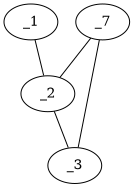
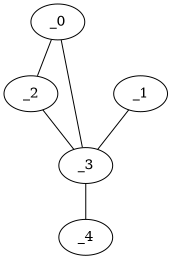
node "_7": label "_7" -> "_0"
edge "_1" -- "_2": now "_1" -- "_3"
node "_4": added
